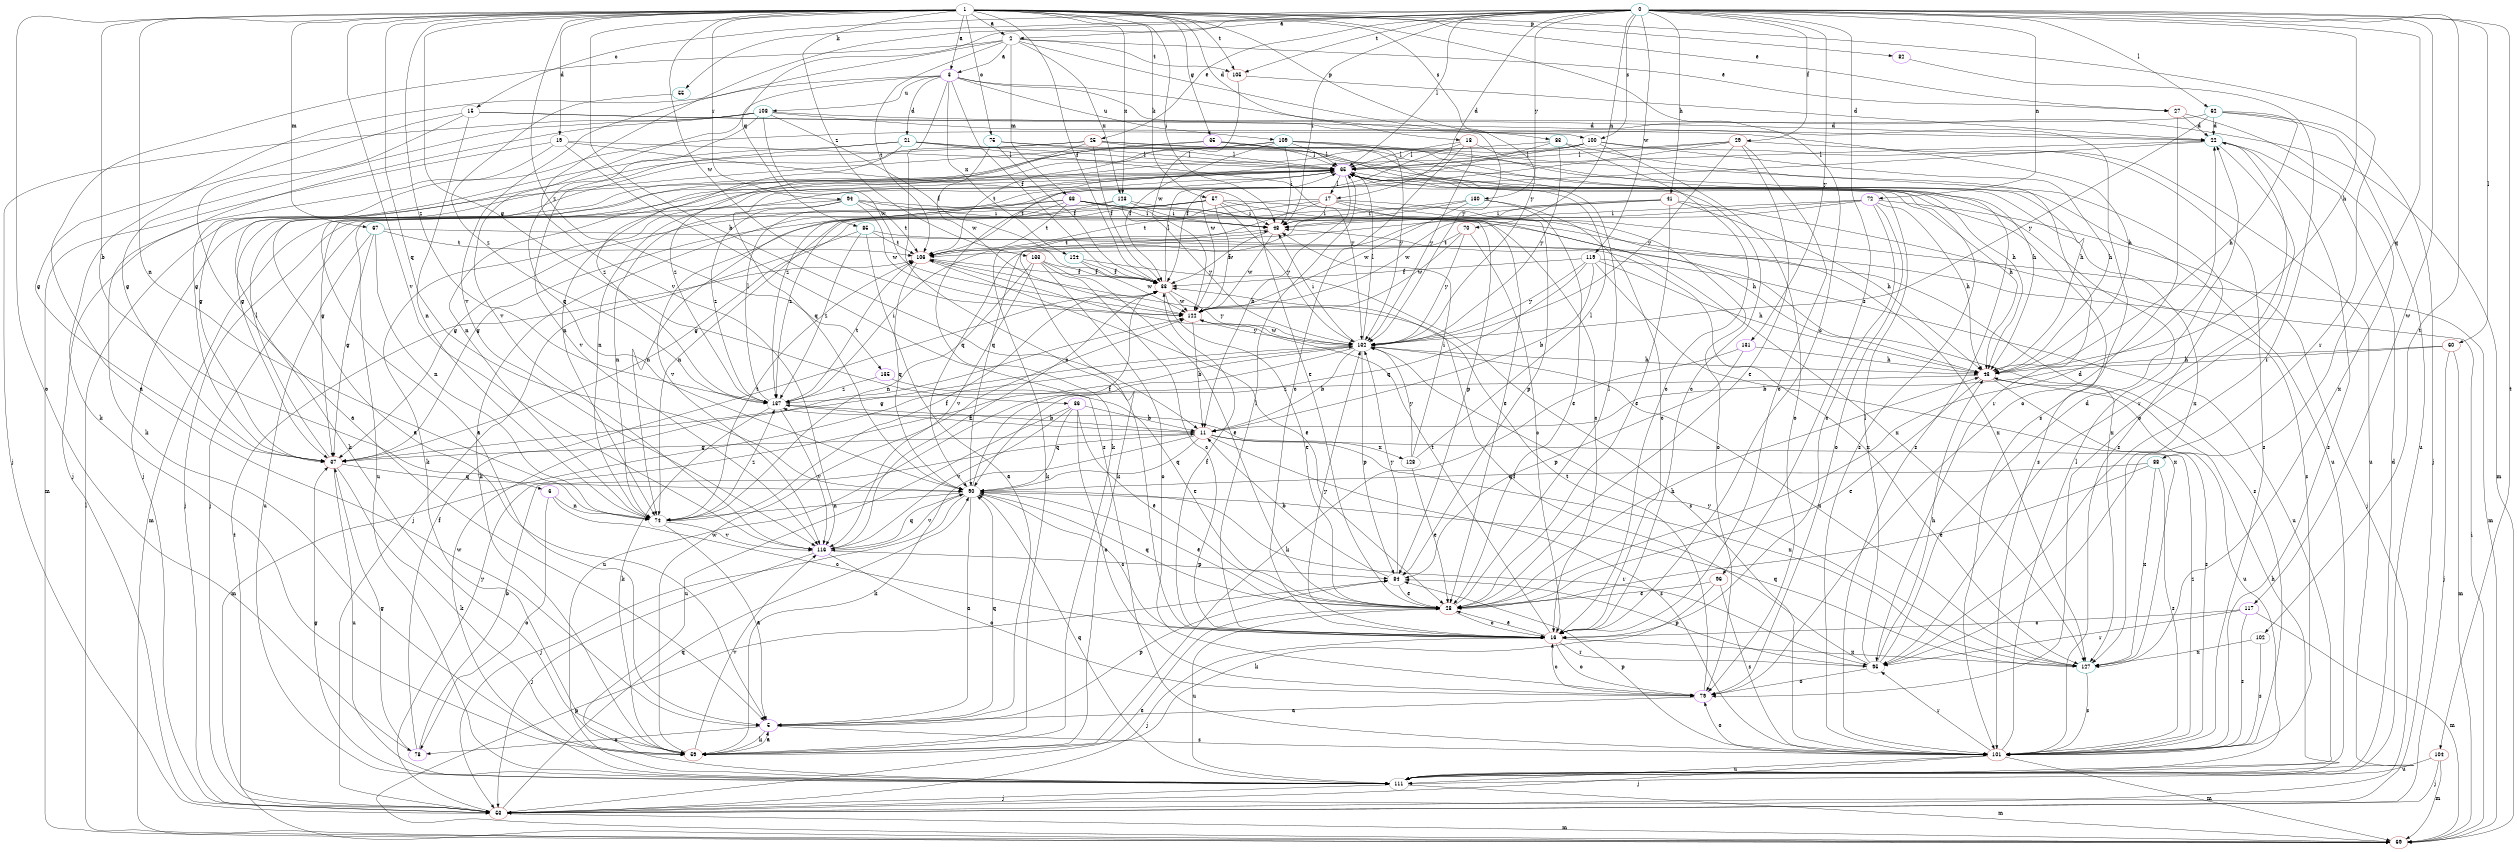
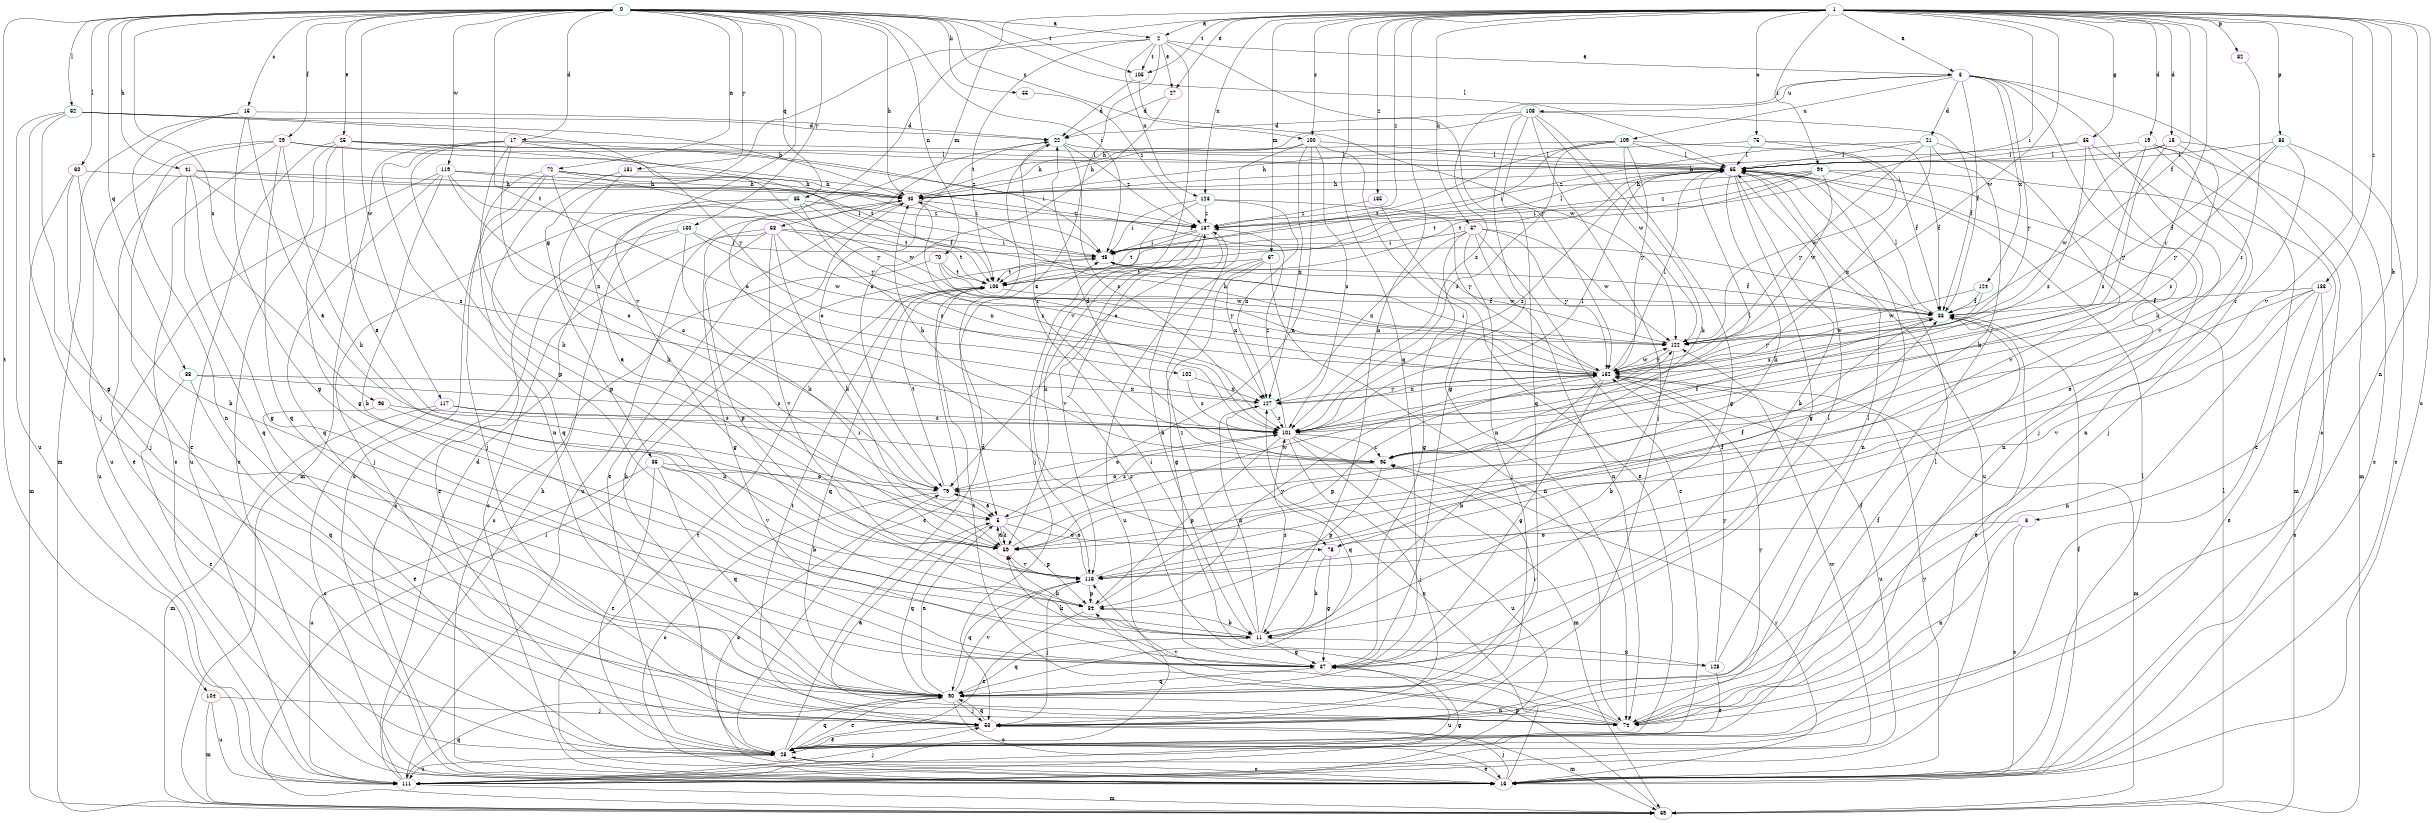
edge "65" -> "17": reversed
node "33": color brown -> teal
edge "27" -> "127": now "100" -> "127"
